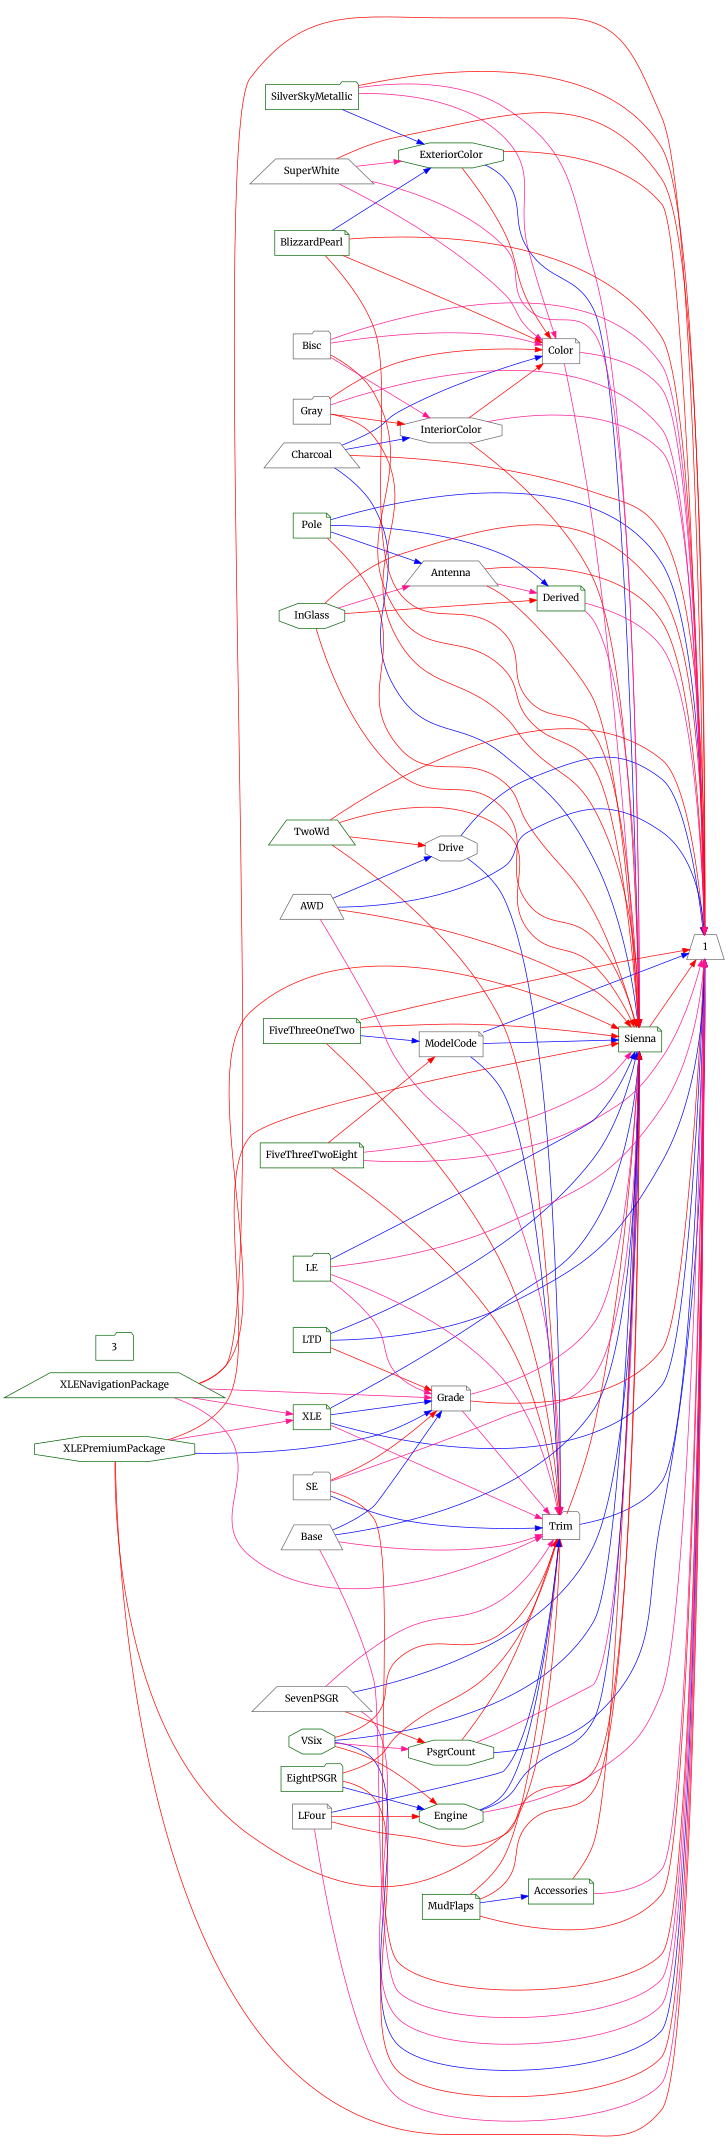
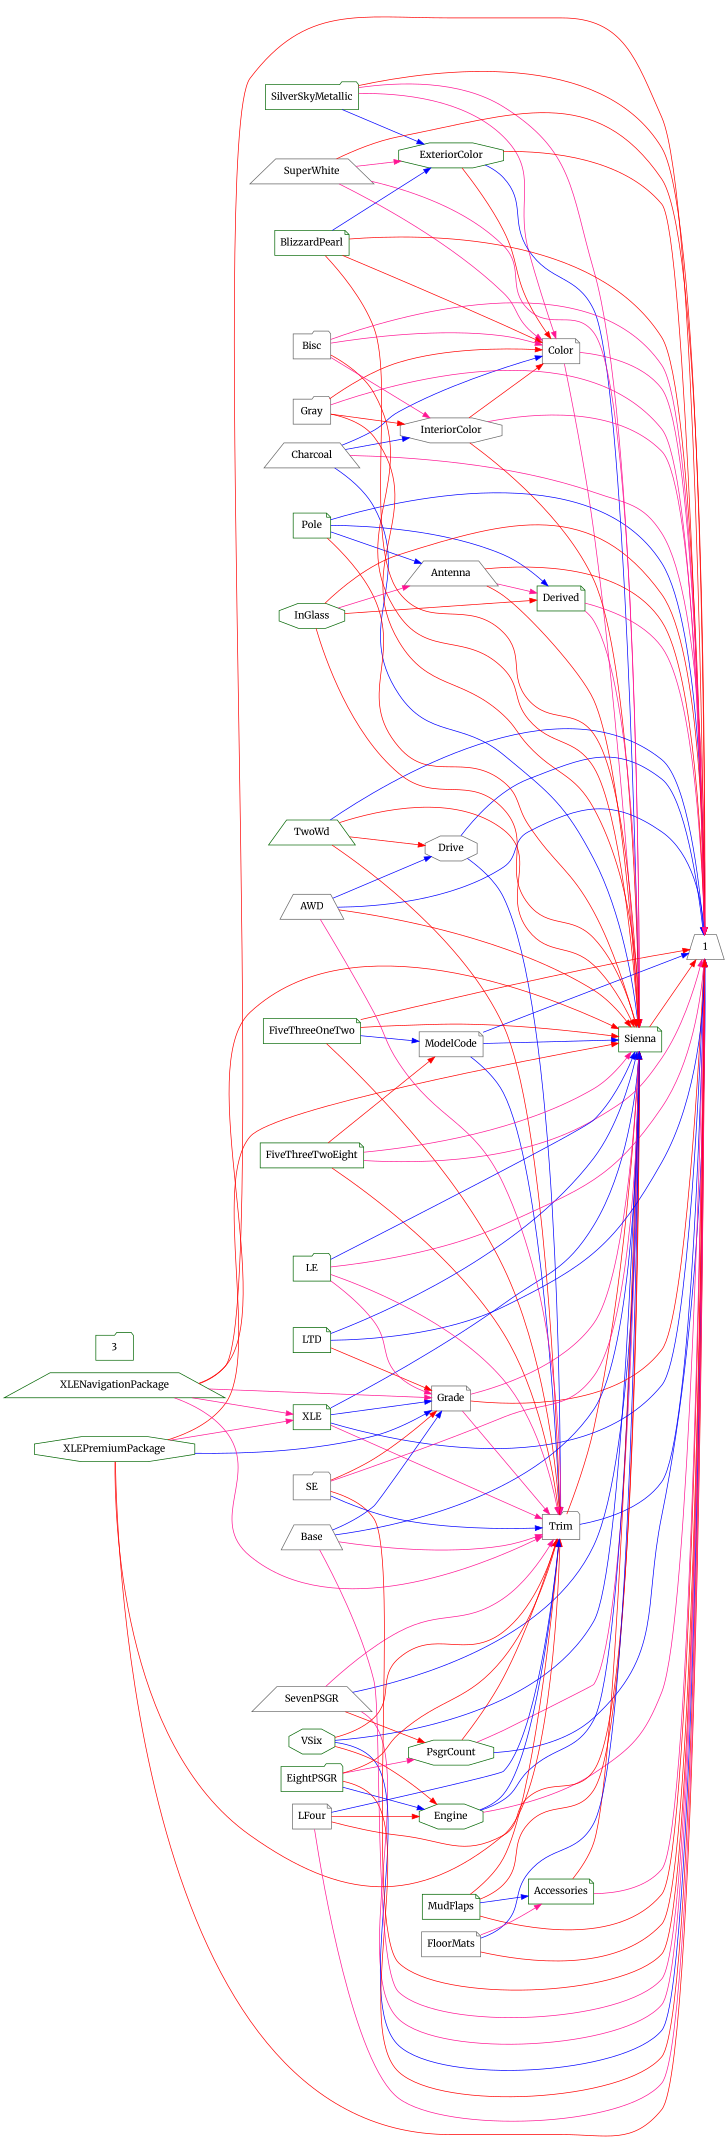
edge "Charcoal" -> "1": color red -> deeppink
edge "TwoWd" -> "1": color red -> blue
edge "VSix" -> "PsgrCount": now "EightPSGR" -> "PsgrCount"
node "FloorMats": added
